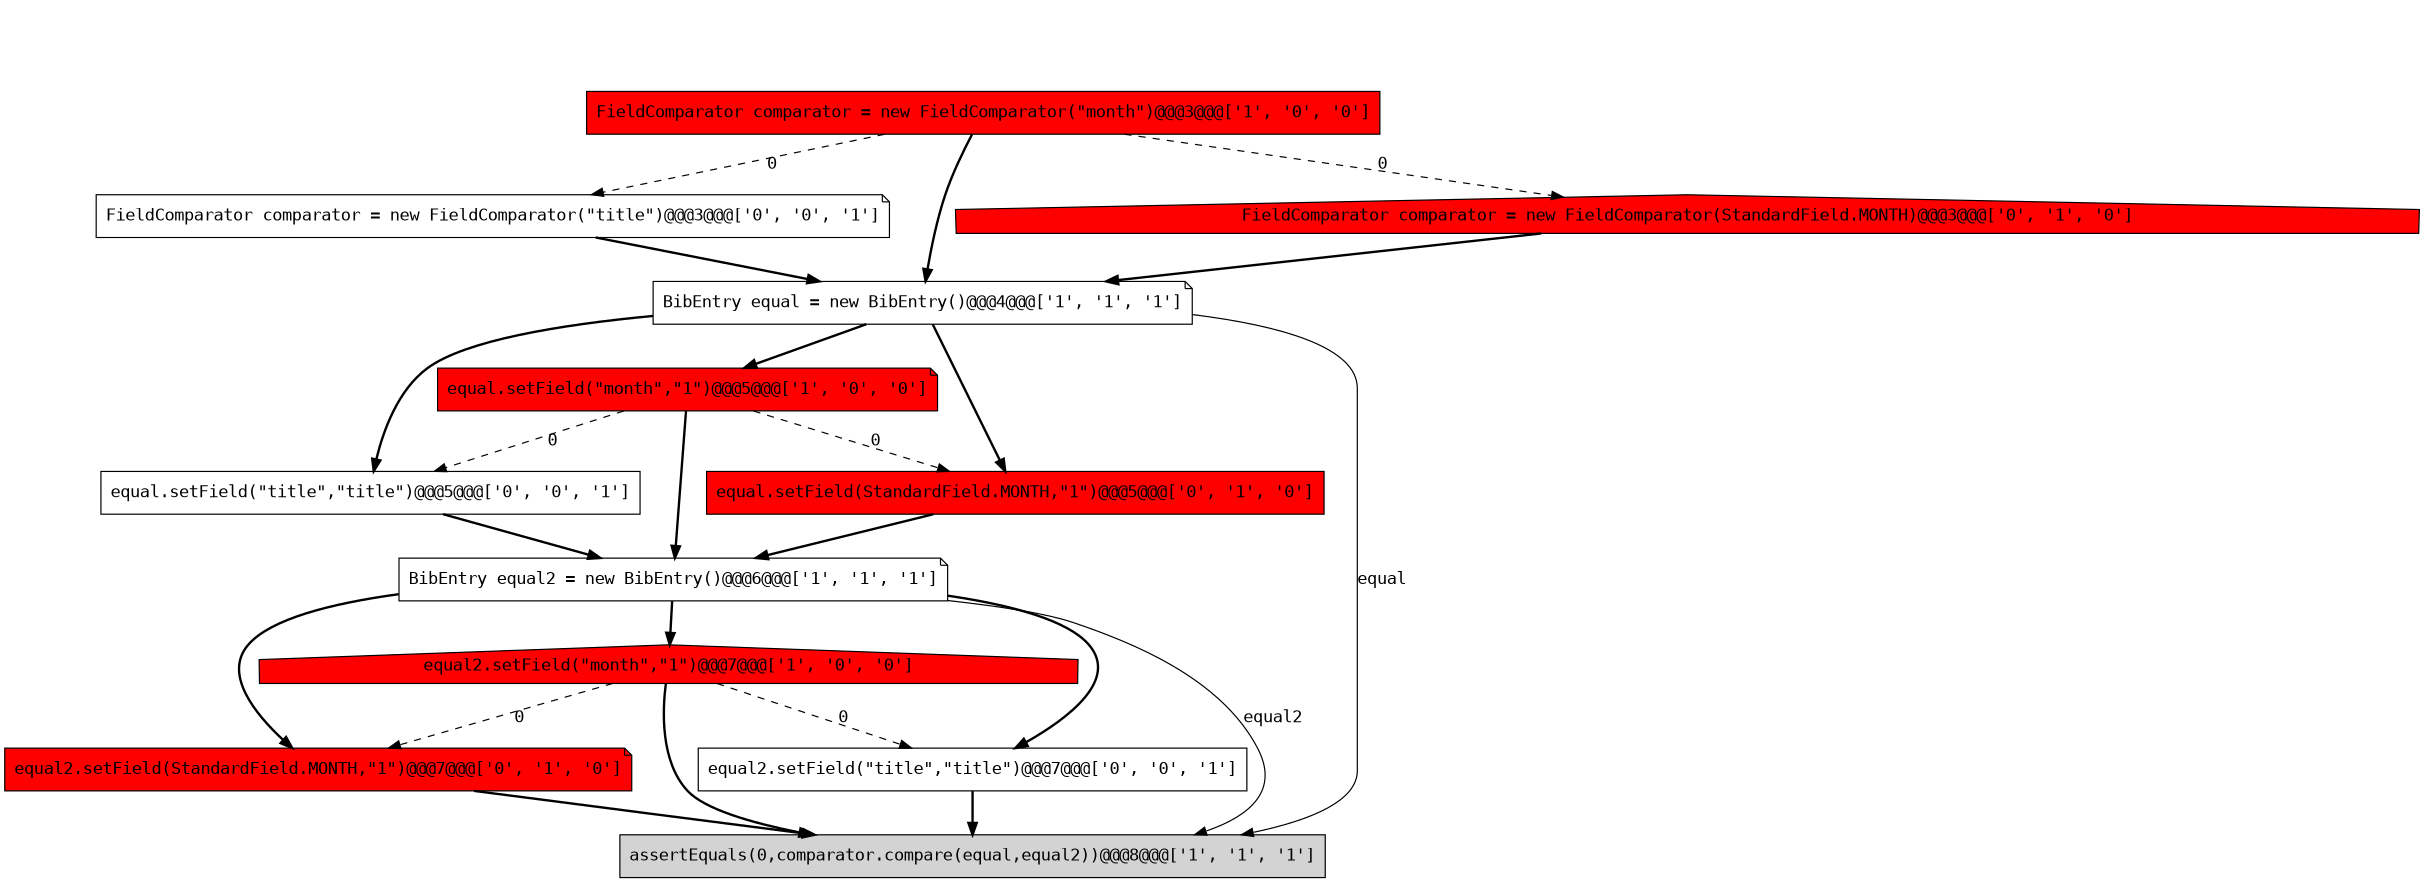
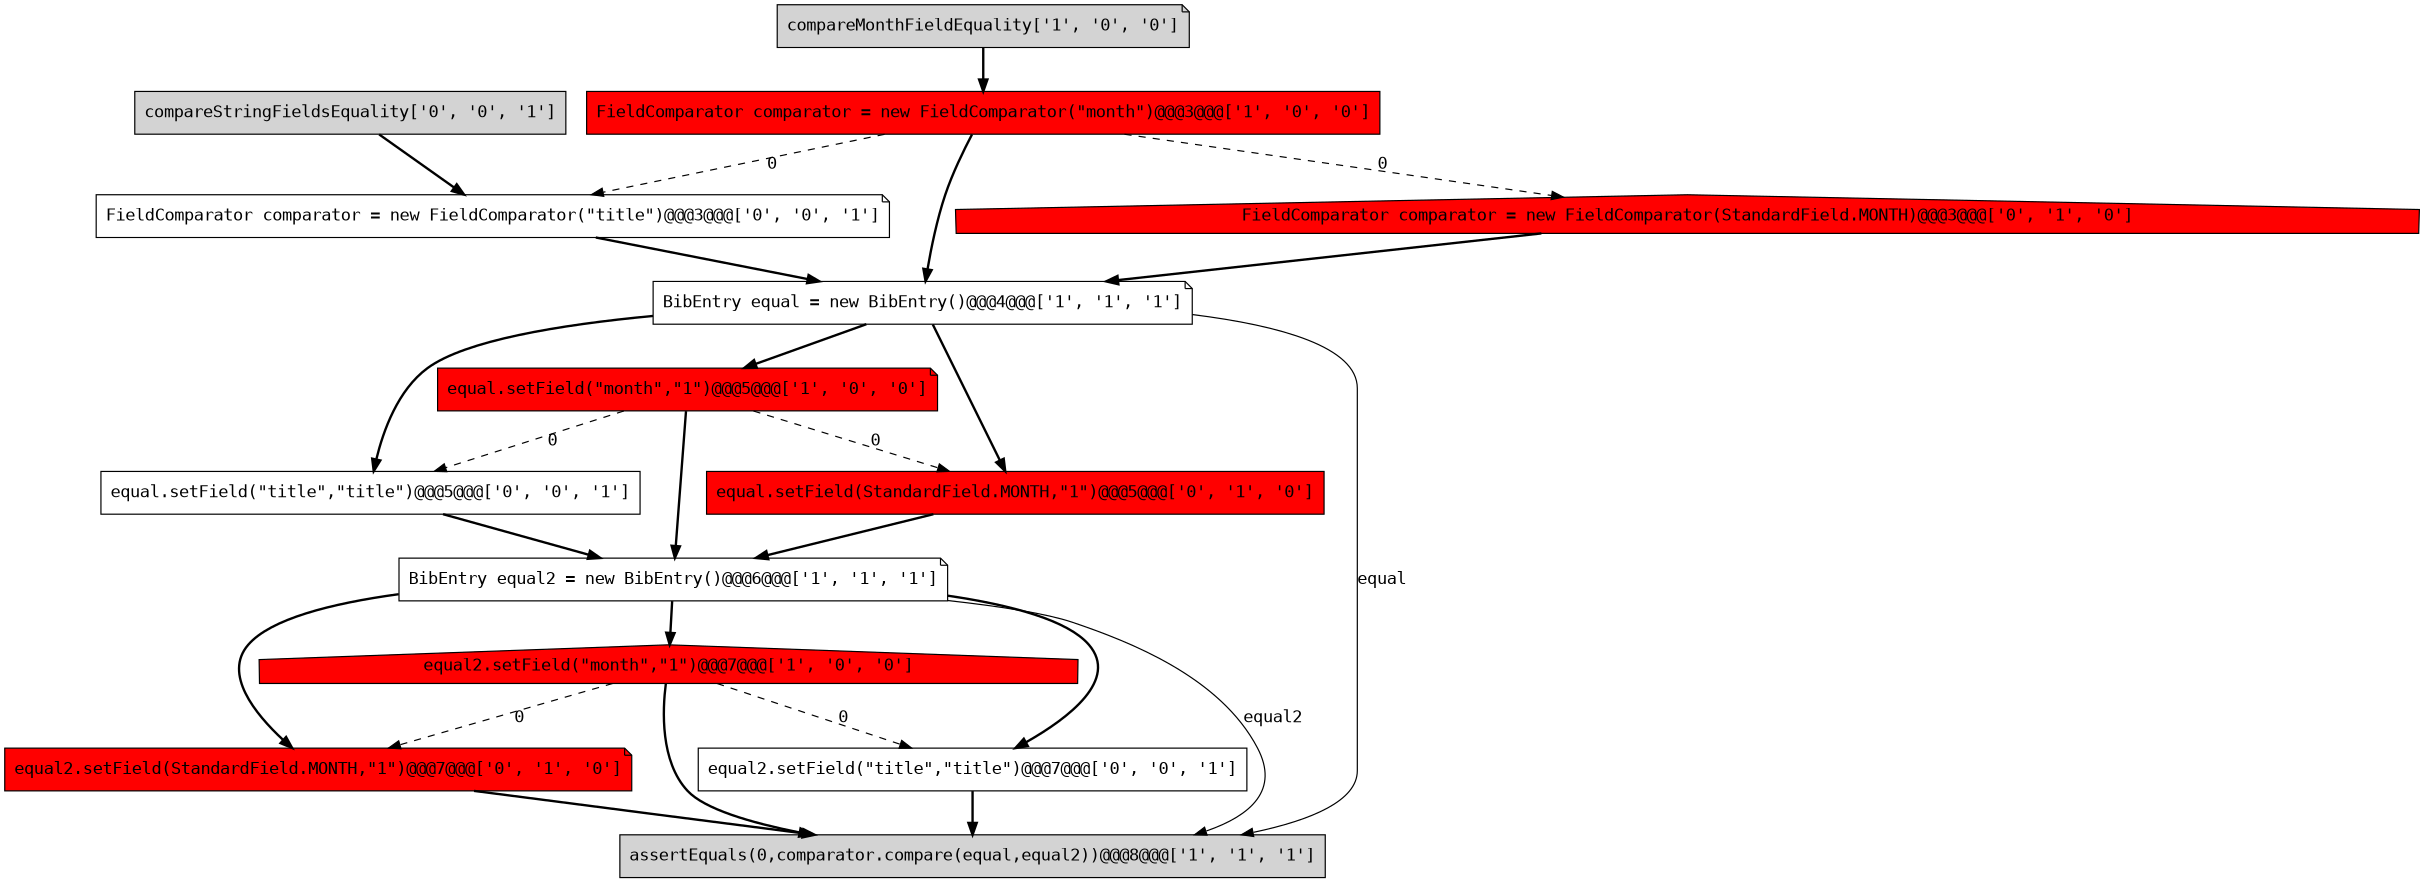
node "compareMonthFieldEquality['1', '0', '0']": added
node "compareStringFieldsEquality['0', '0', '1']": added
